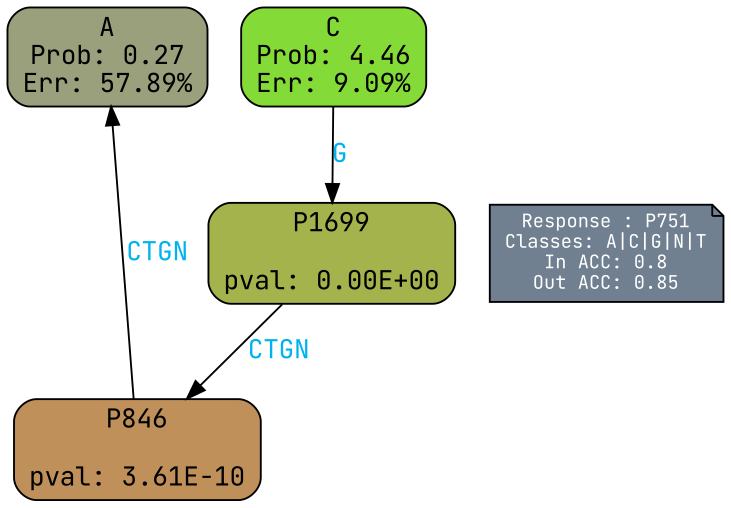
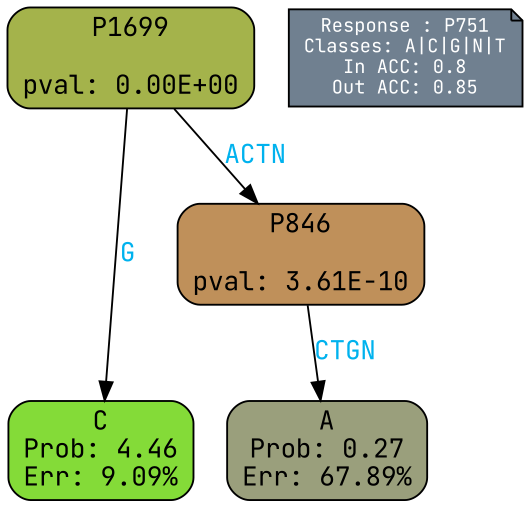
node "A Prob: 0.27 Err: 57.89%": label "A Prob: 0.27 Err: 57.89%" -> "A Prob: 0.27 Err: 67.89%"
edge "C Prob: 4.46 Err: 9.09%" -> "P1699 pval: 0.00E+00": reversed
edge "P1699 pval: 0.00E+00" -> "P846 pval: 3.61E-10": label "CTGN" -> "ACTN"
